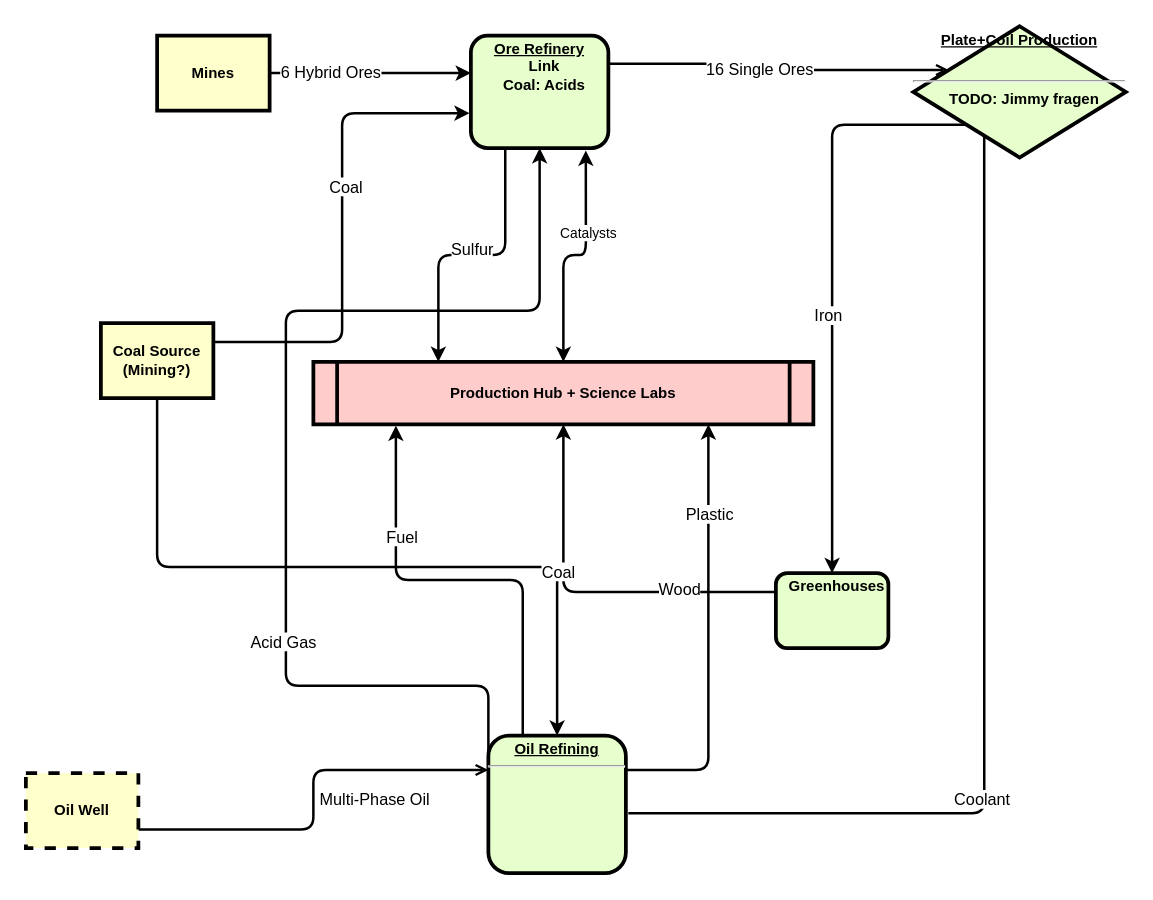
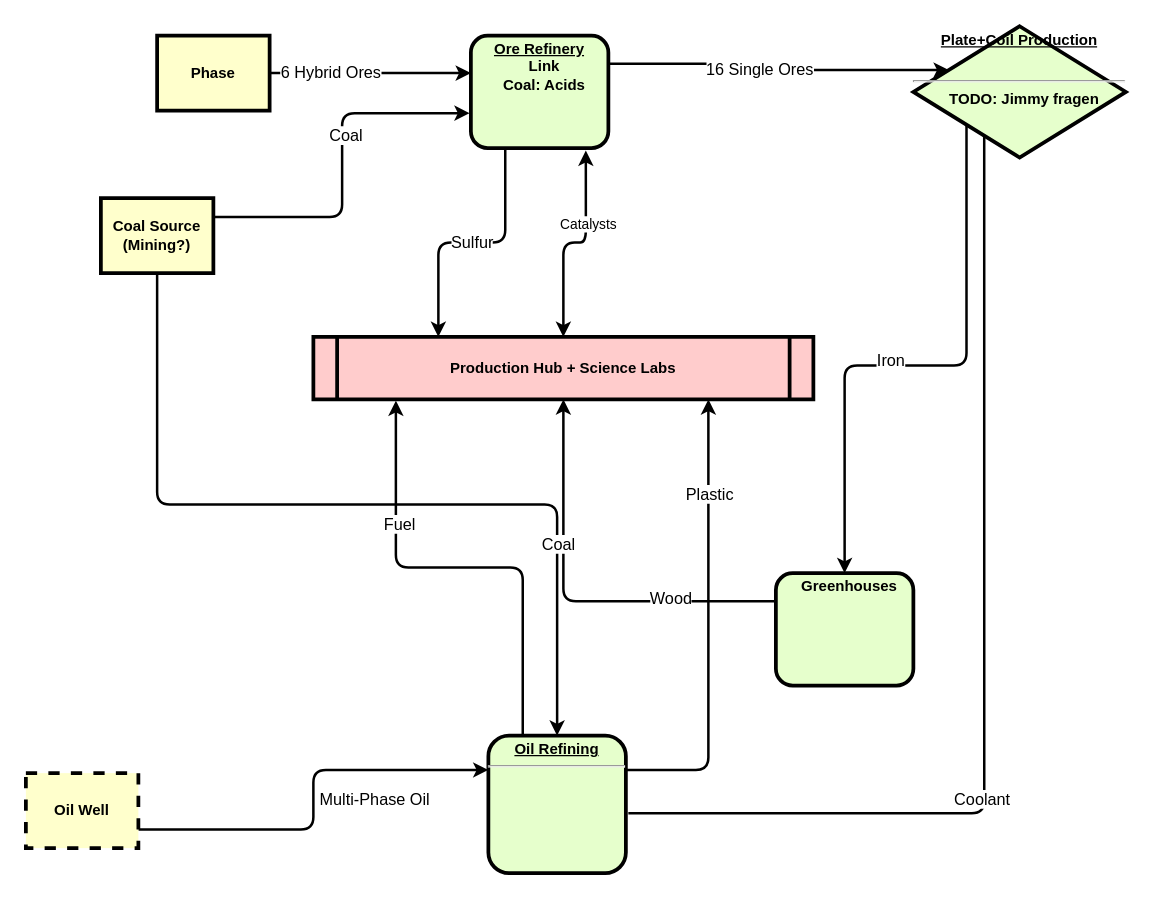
edge "Ore Refinery Link Coal: Acids" -> "Plate+Coil Production TODO: Jimmy fragen": arrowhead open -> classic
node "Mines": label "Mines" -> "Phase"
node "Coal Source (Mining?)": moved (157, 361) -> (157, 236)
node "Production Hub + Science Labs": moved (563, 393) -> (563, 368)
edge "Oil Refining" -> "Ore Refinery Link Coal: Acids": removed, label "Acid Gas"
node "Greenhouses": size 113x75 -> 138x113
edge "Oil Well" -> "Oil Refining": arrowhead open -> classic
